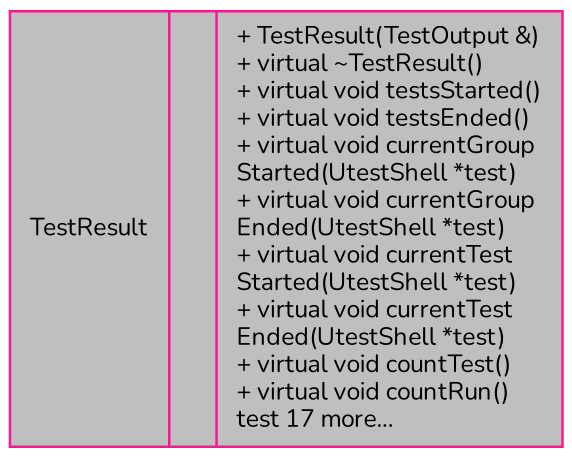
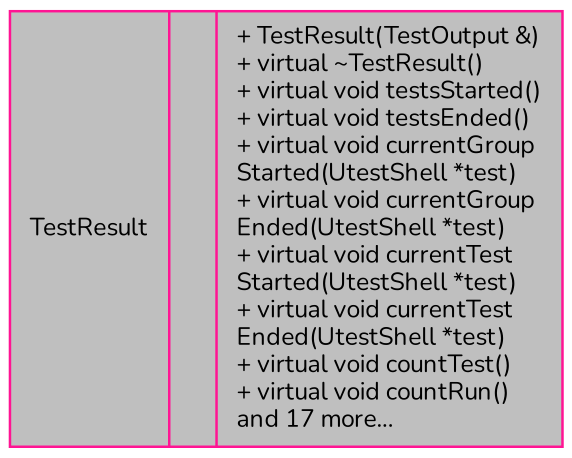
node "TestResult": text "test 17 more..." -> "and 17 more..."
